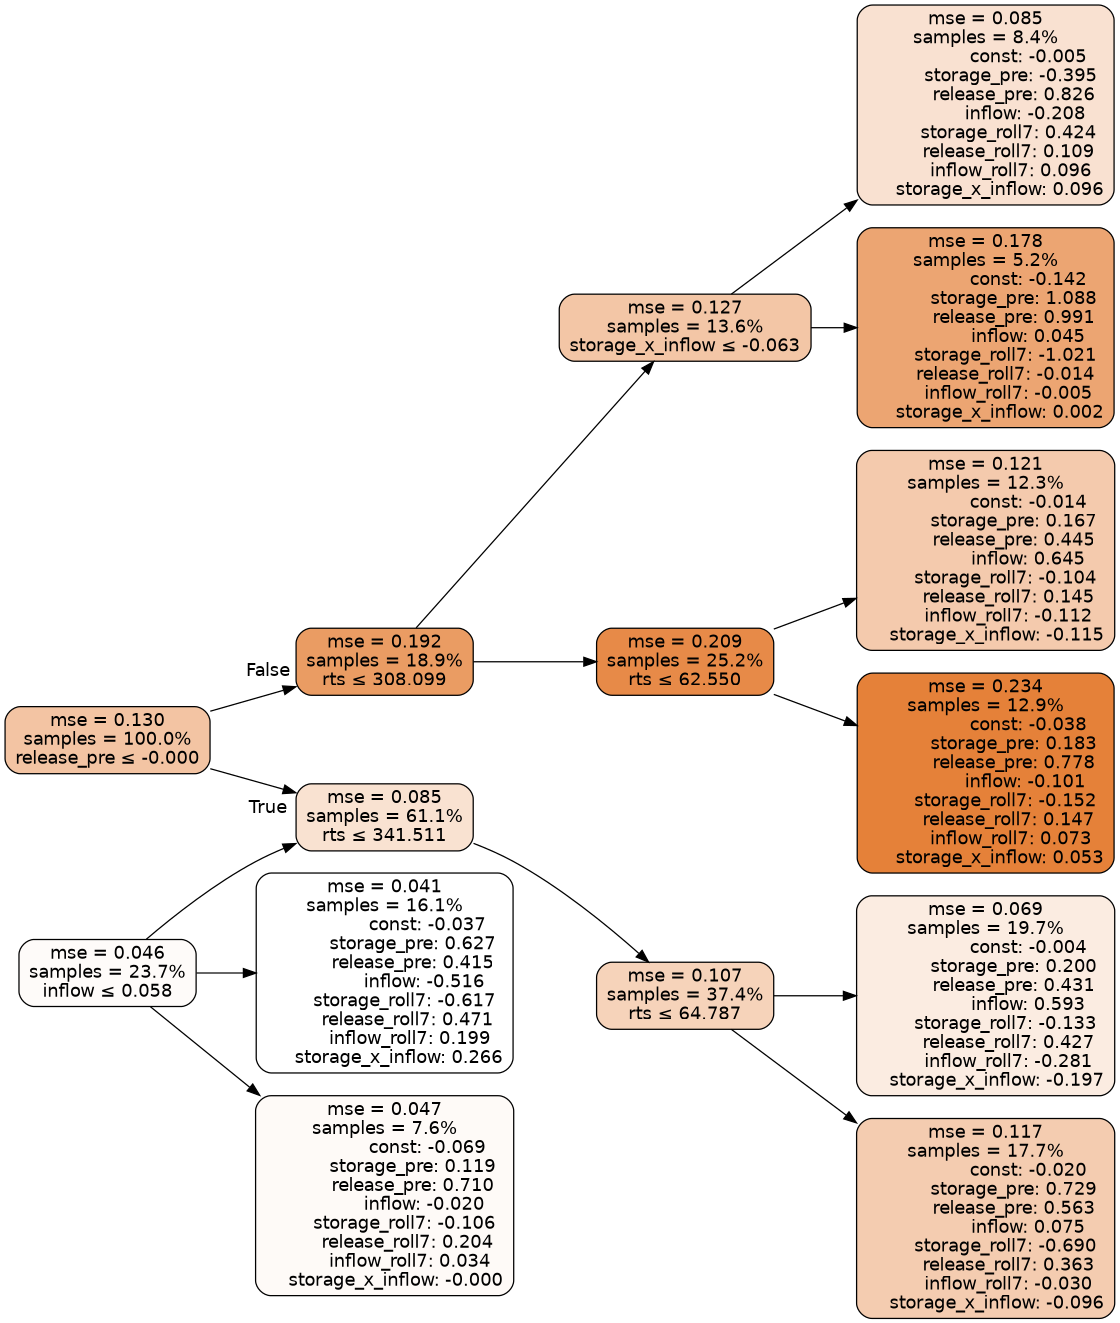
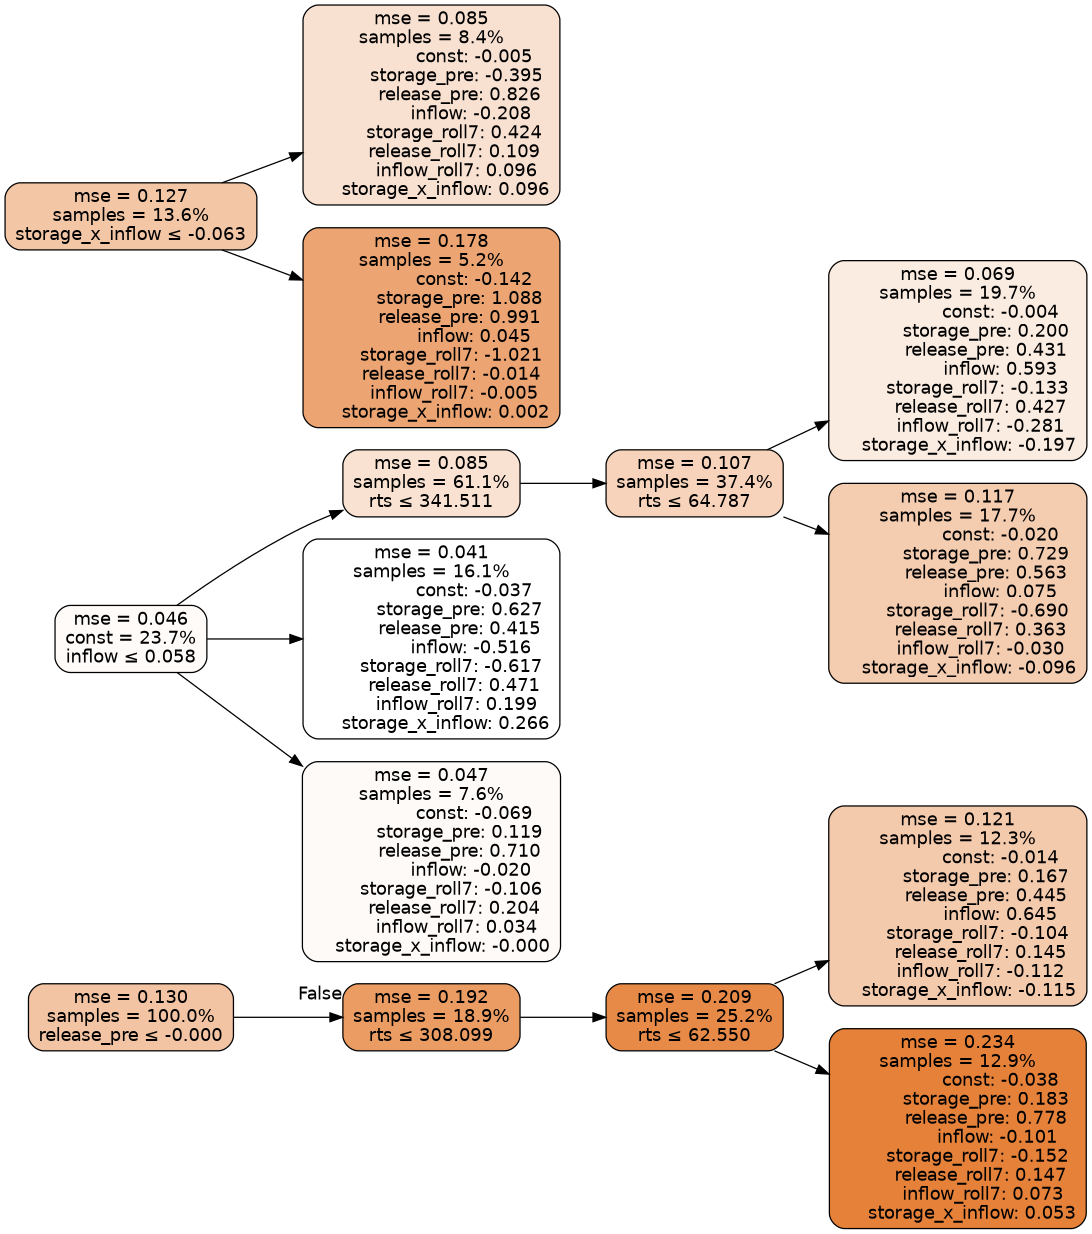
edge "mse = 0.192 samples = 18.9% rts ≤ 308.099" -> "mse = 0.127 samples = 13.6% storage_x_inflow ≤ -0.063": removed
edge "mse = 0.130 samples = 100.0% release_pre ≤ -0.000" -> "mse = 0.085 samples = 61.1% rts ≤ 341.511": removed
node "mse = 0.046 samples = 23.7% inflow ≤ 0.058": label "mse = 0.046 samples = 23.7% inflow ≤ 0.058" -> "mse = 0.046 const = 23.7% inflow ≤ 0.058"
